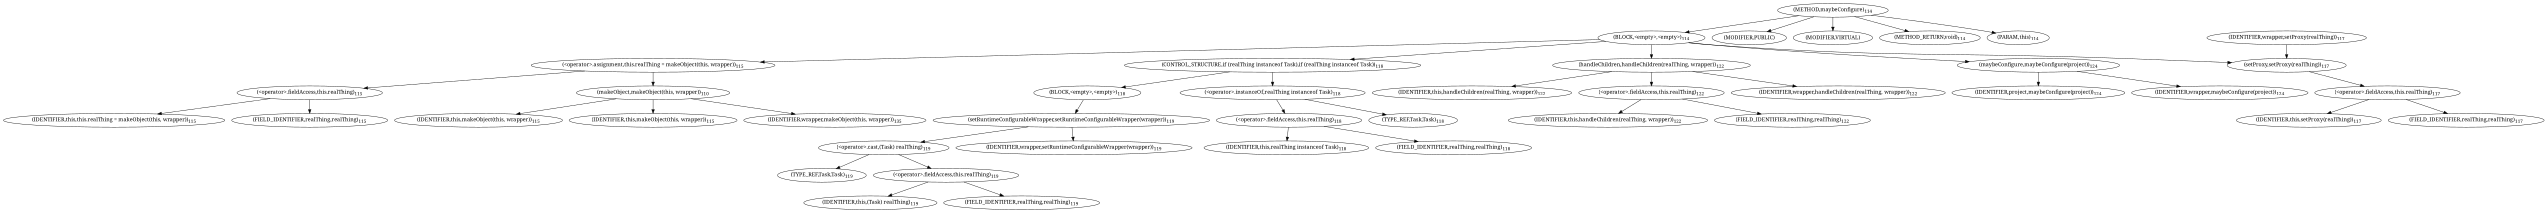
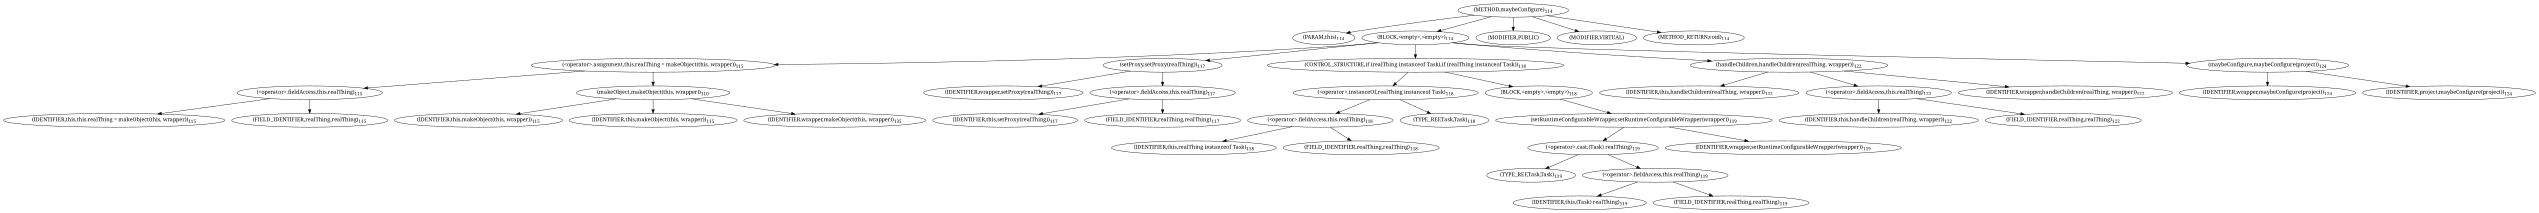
edge "(IDENTIFIER,wrapper,setProxy(realThing))" -> "(setProxy,setProxy(realThing))": reversed
